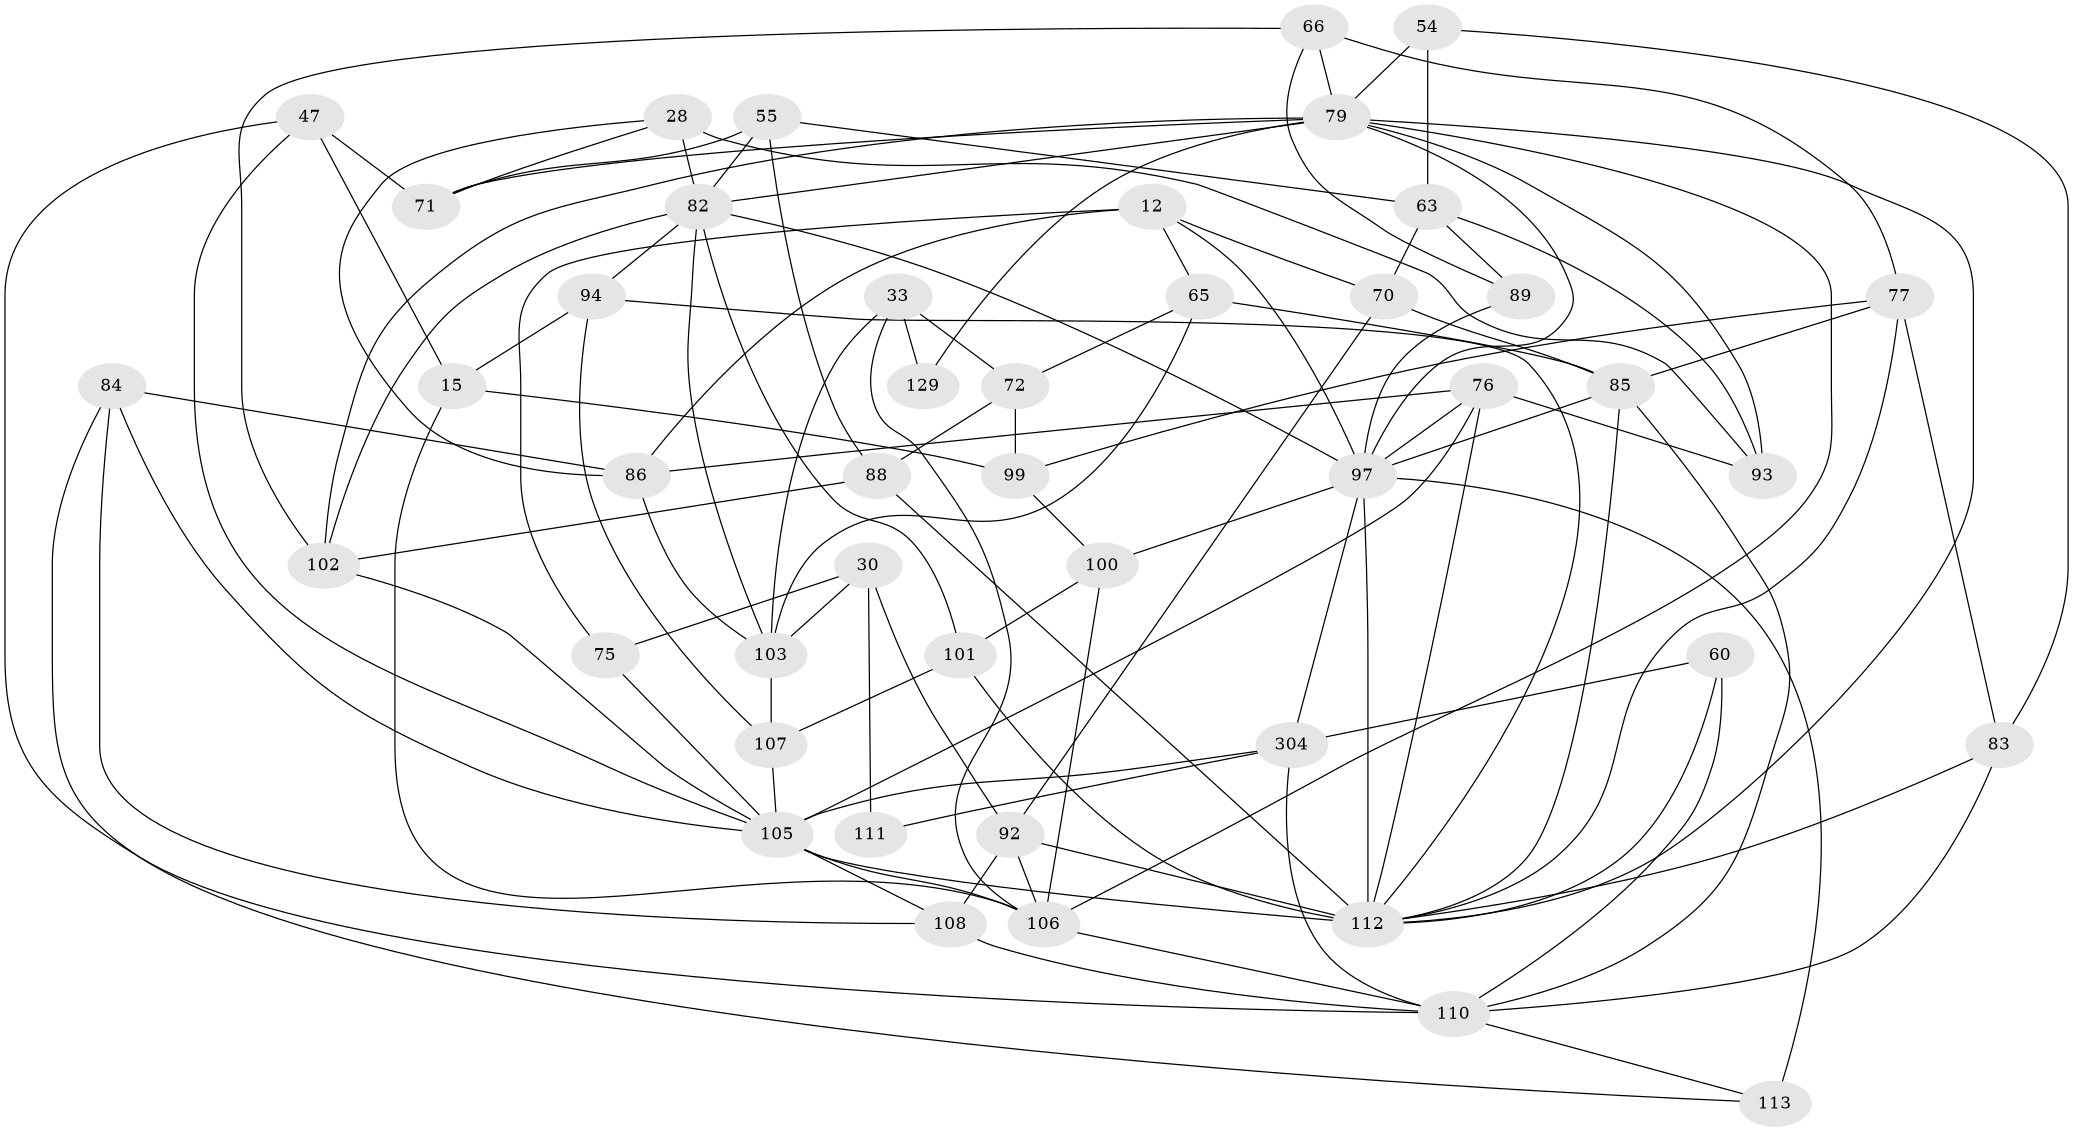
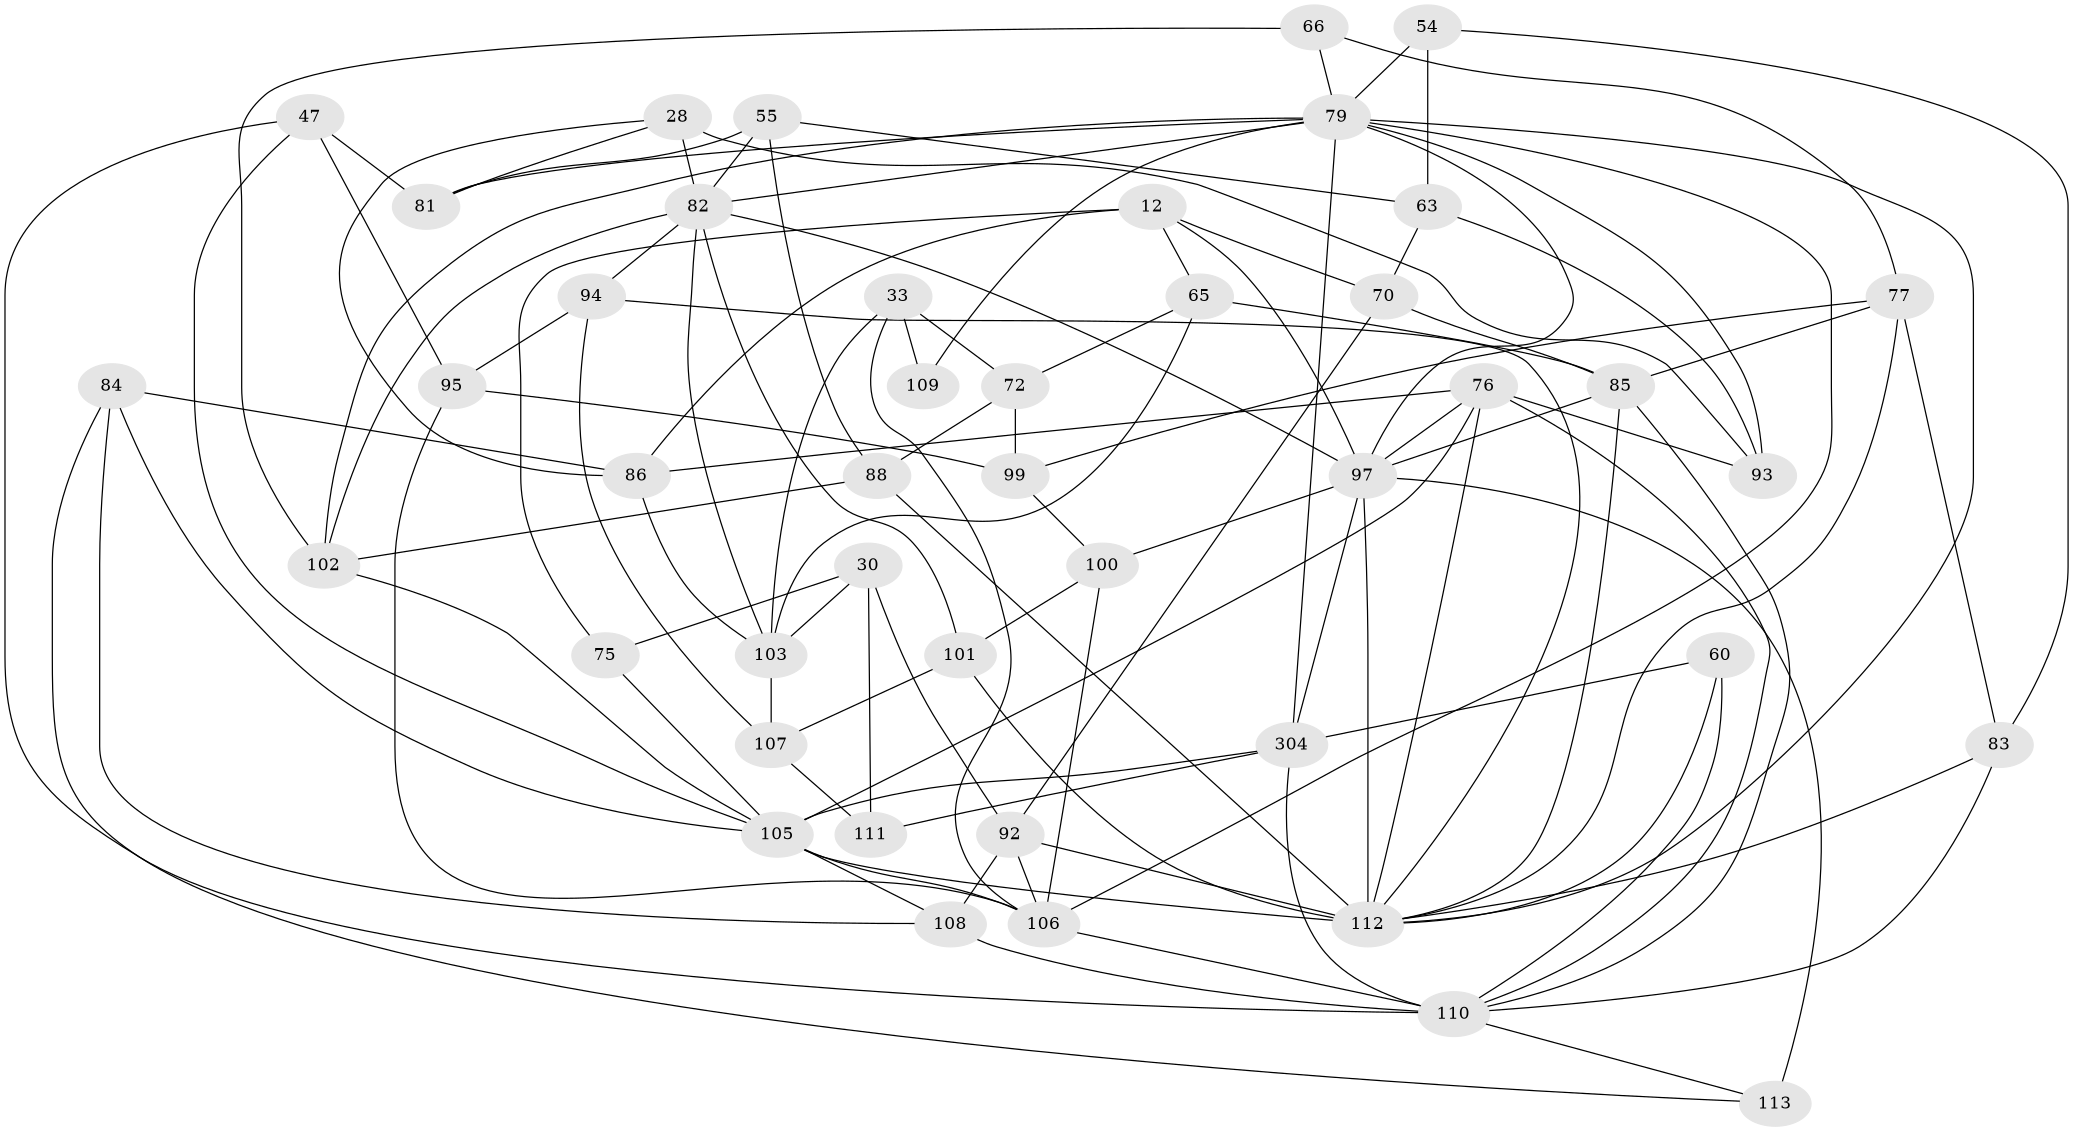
node "71": label "71" -> "81"
node "89": removed
node "15": label "15" -> "95"
node "129": label "129" -> "109"
edge "79" -- "304": added
edge "76" -- "110": added
edge "107" -- "105": now "107" -- "111"
